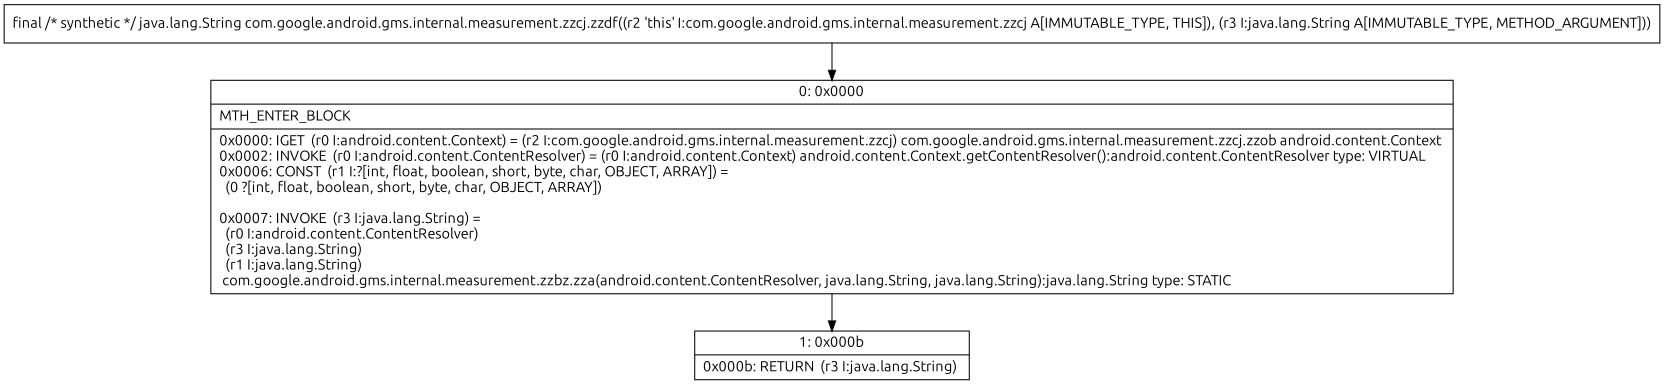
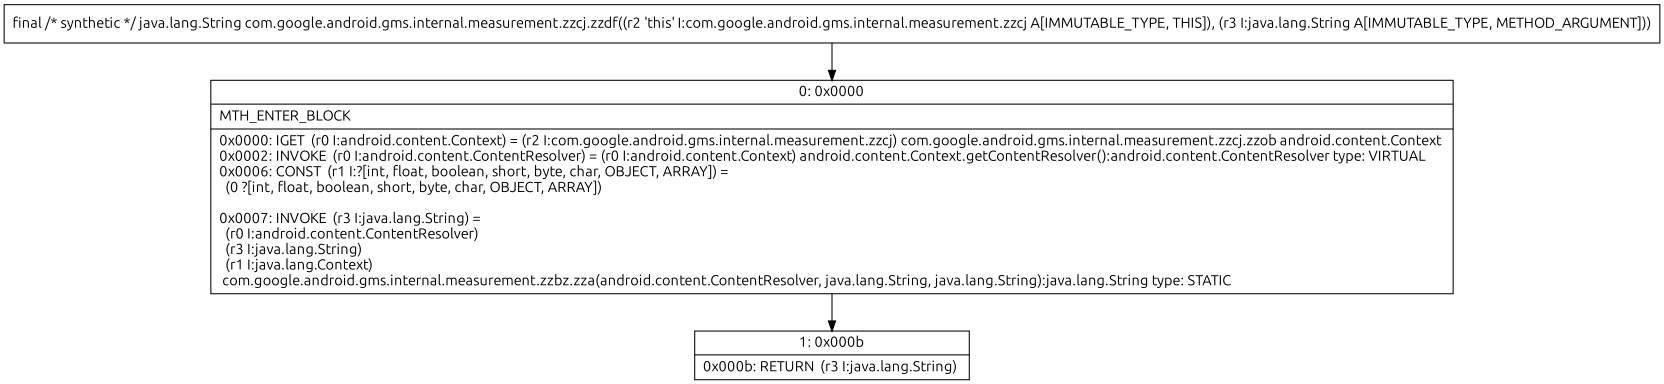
node "0: 0x0000": text "(r1 I:java.lang.String)" -> "(r1 I:java.lang.Context)"
